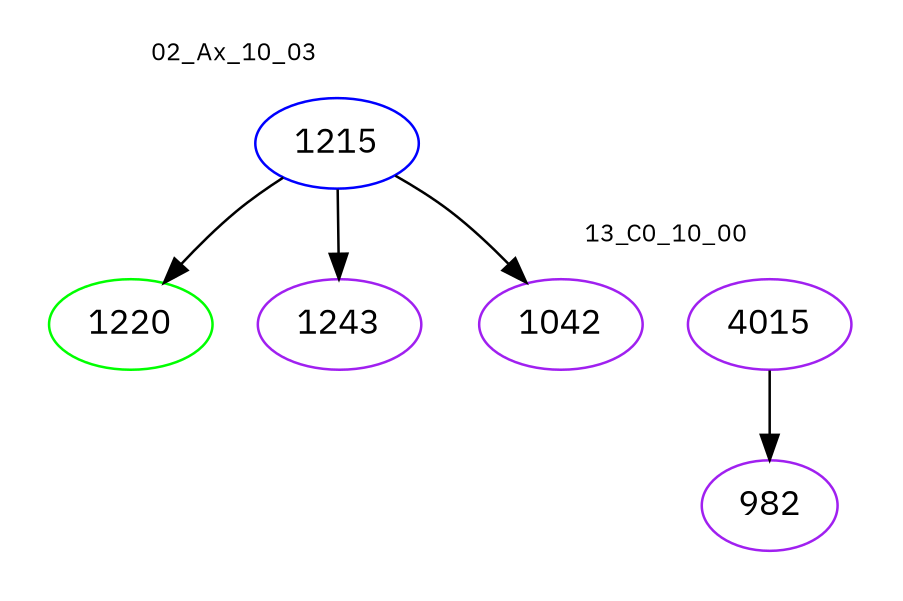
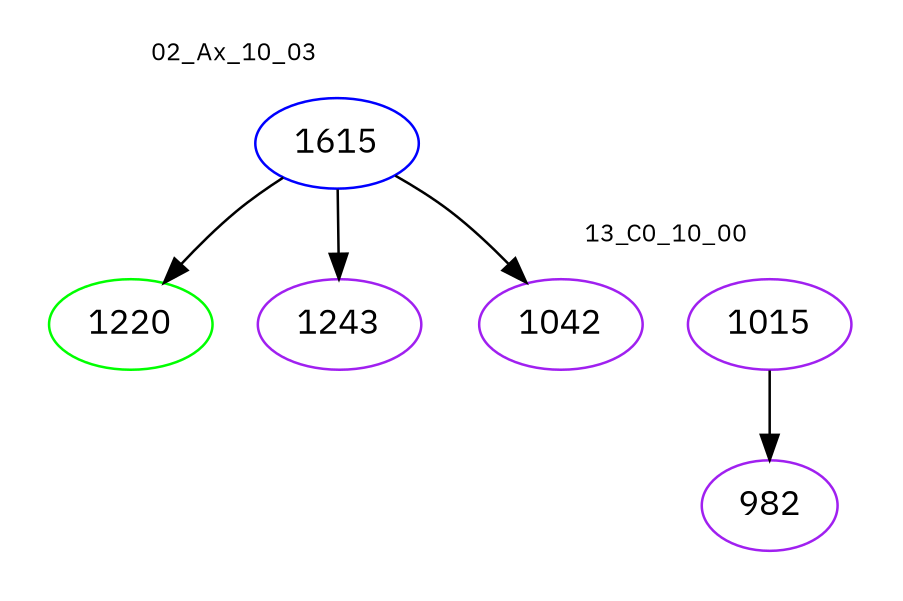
node "1215": label "1215" -> "1615"
node "4015": label "4015" -> "1015"
